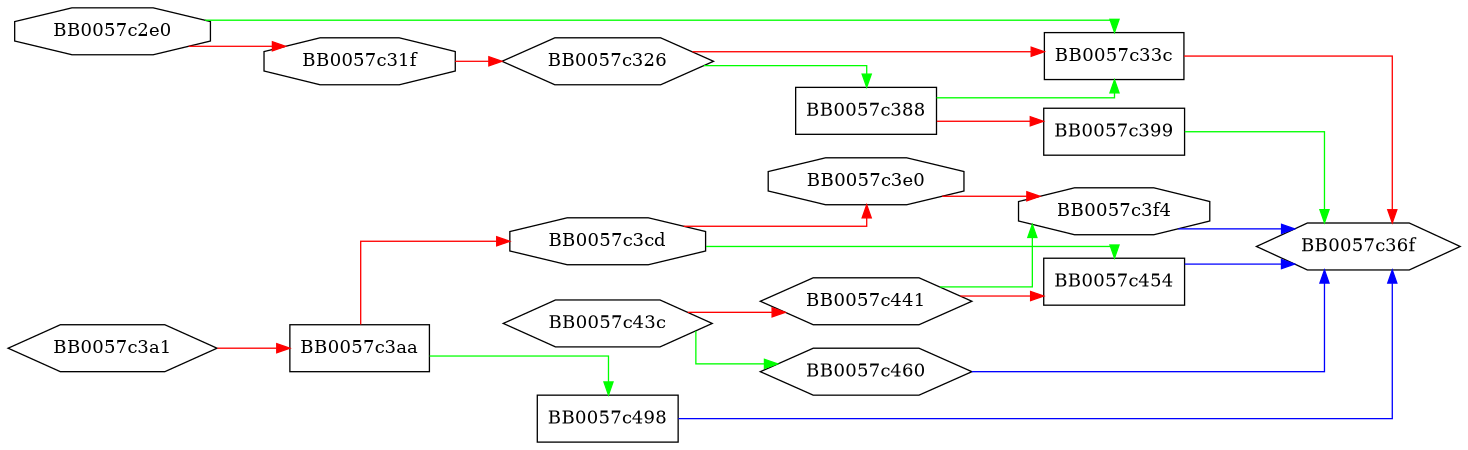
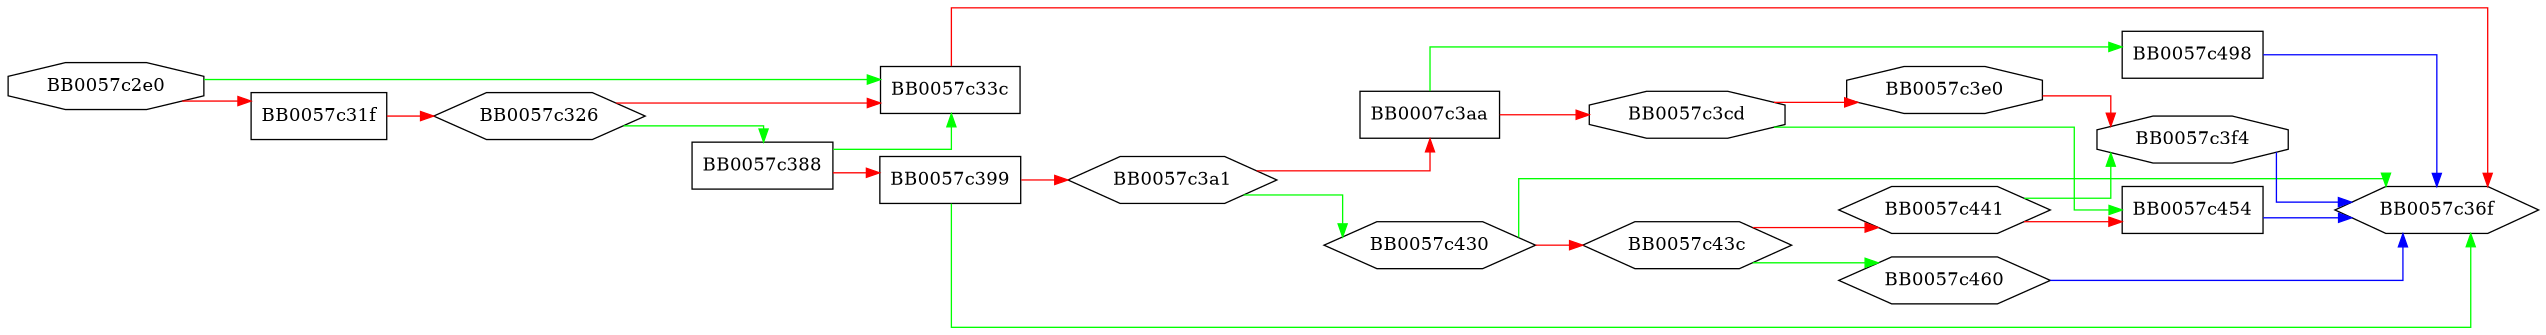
node "BB0057c31f": shape octagon -> box
edge "BB0057c399" -> "BB0057c3a1": added
node "BB0057c430": added
node "BB0057c3aa": label "BB0057c3aa" -> "BB0007c3aa"
